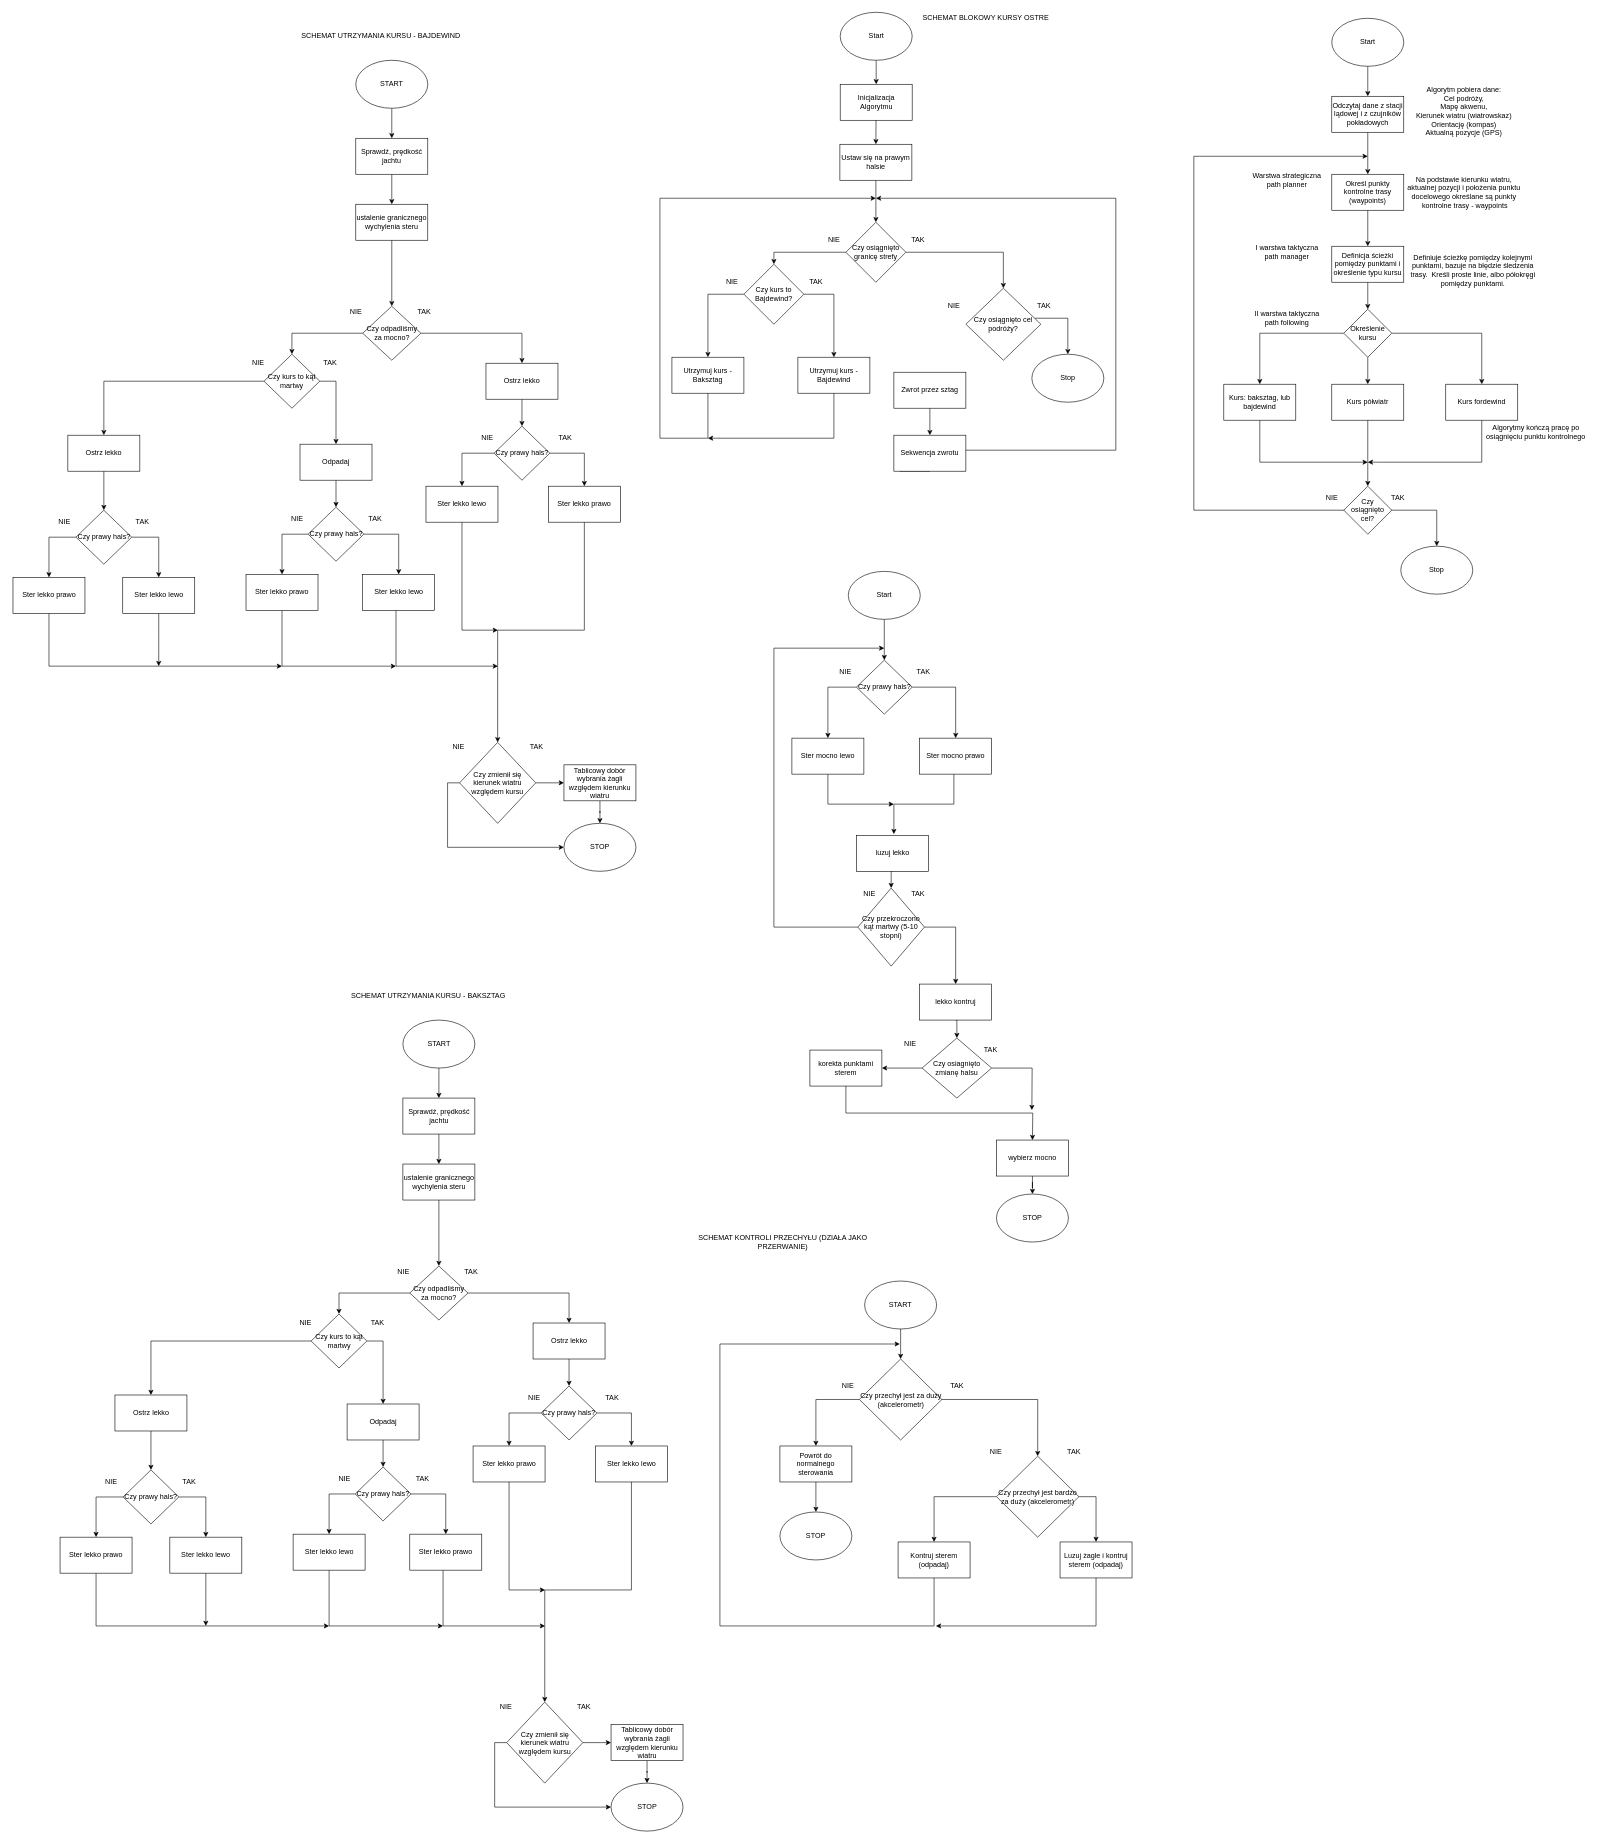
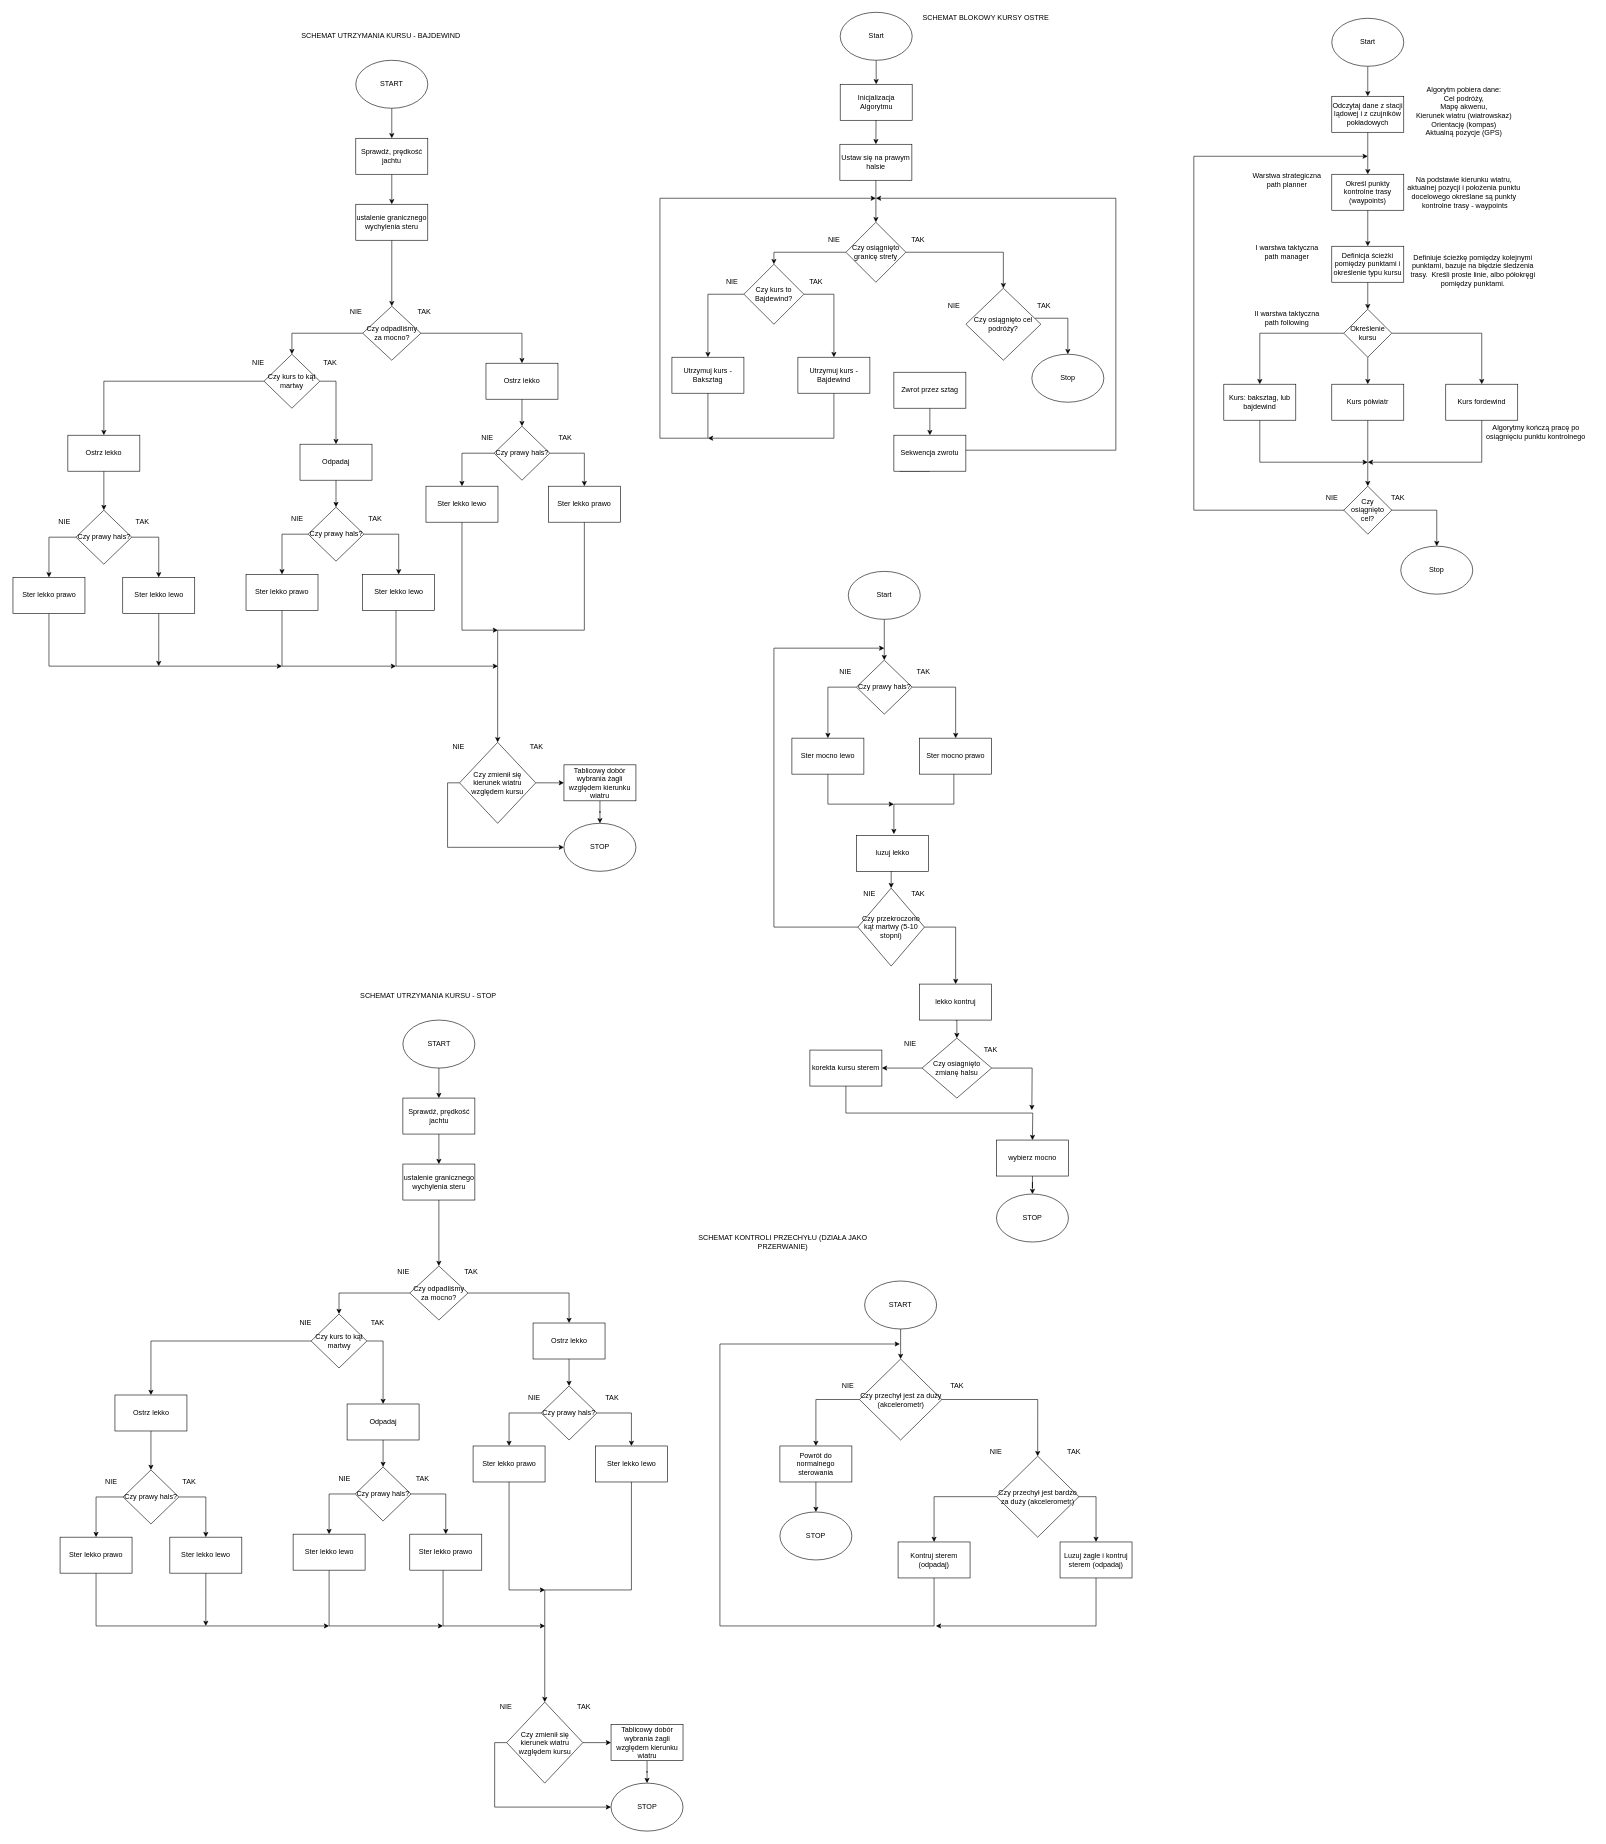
node "SCHEMAT UTRZYMANIA KURSU - BAKSZTAG": label "SCHEMAT UTRZYMANIA KURSU - BAKSZTAG" -> "SCHEMAT UTRZYMANIA KURSU - STOP"
node "korekta punktami sterem": label "korekta punktami sterem" -> "korekta kursu sterem"
